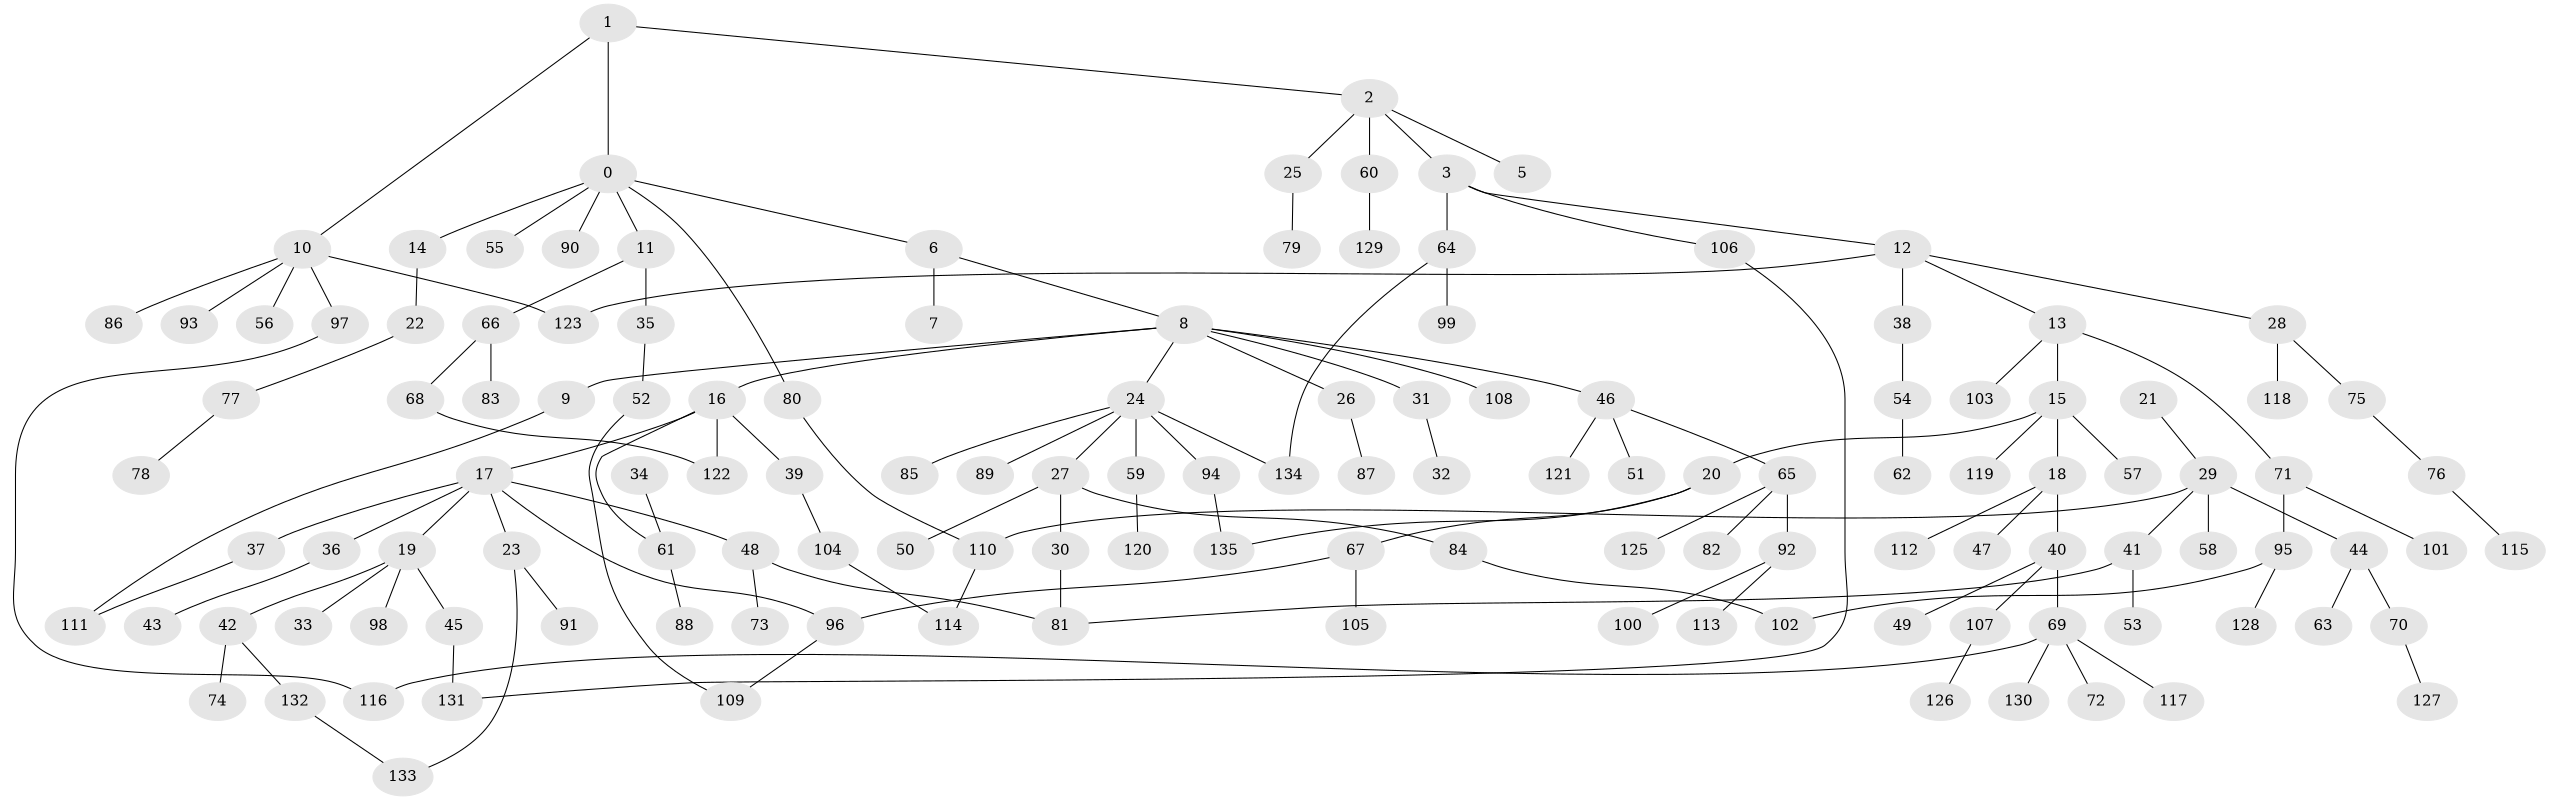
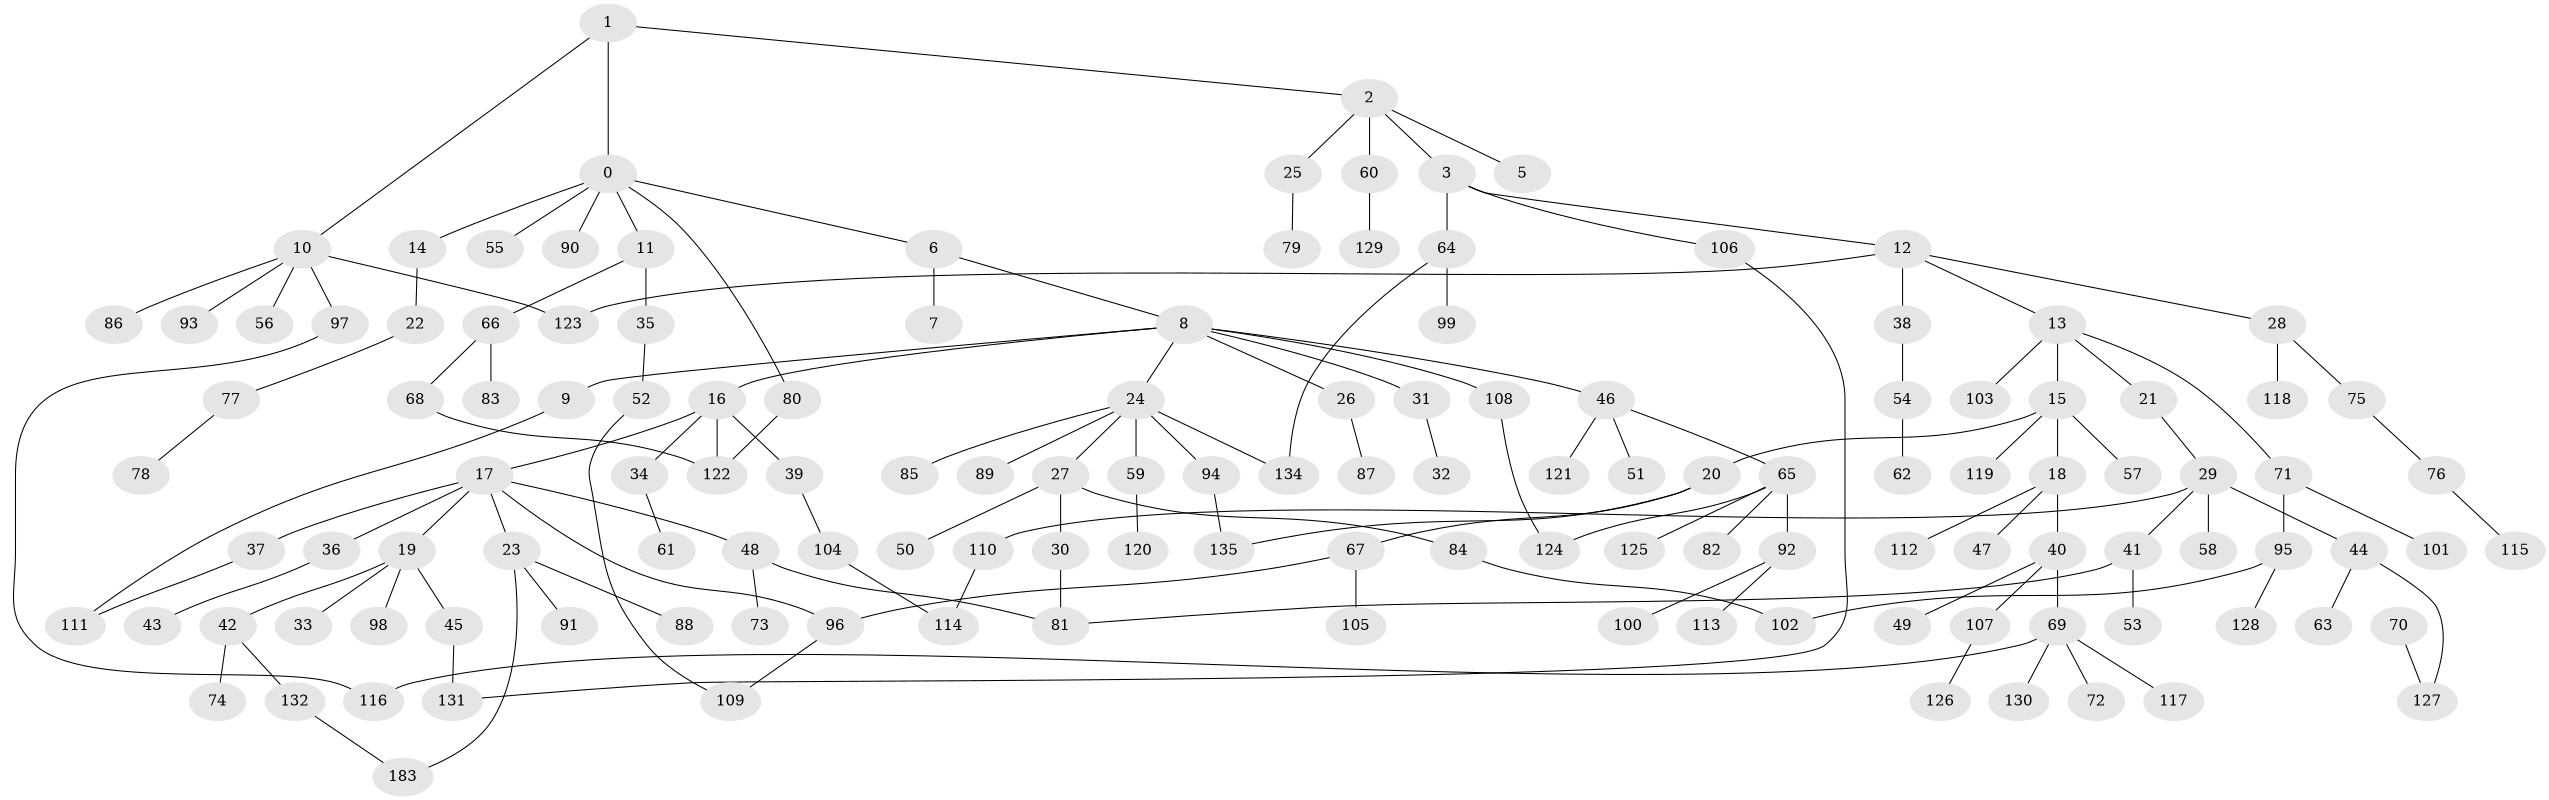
edge "13" -- "21": added
edge "16" -- "61": now "16" -- "34"
edge "80" -- "110": now "80" -- "122"
node "124": added
edge "44" -- "70": now "44" -- "127"
edge "61" -- "88": now "23" -- "88"
node "133": label "133" -> "183"
